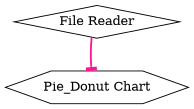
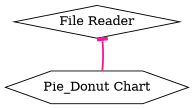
edge "File Reader" -> "Pie_Donut Chart": reversed
